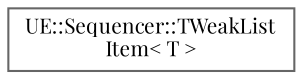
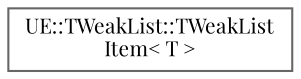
node "UE::Sequencer::TWeakList Item< T >": label "UE::Sequencer::TWeakList Item< T >" -> "UE::TWeakList::TWeakList Item< T >"
